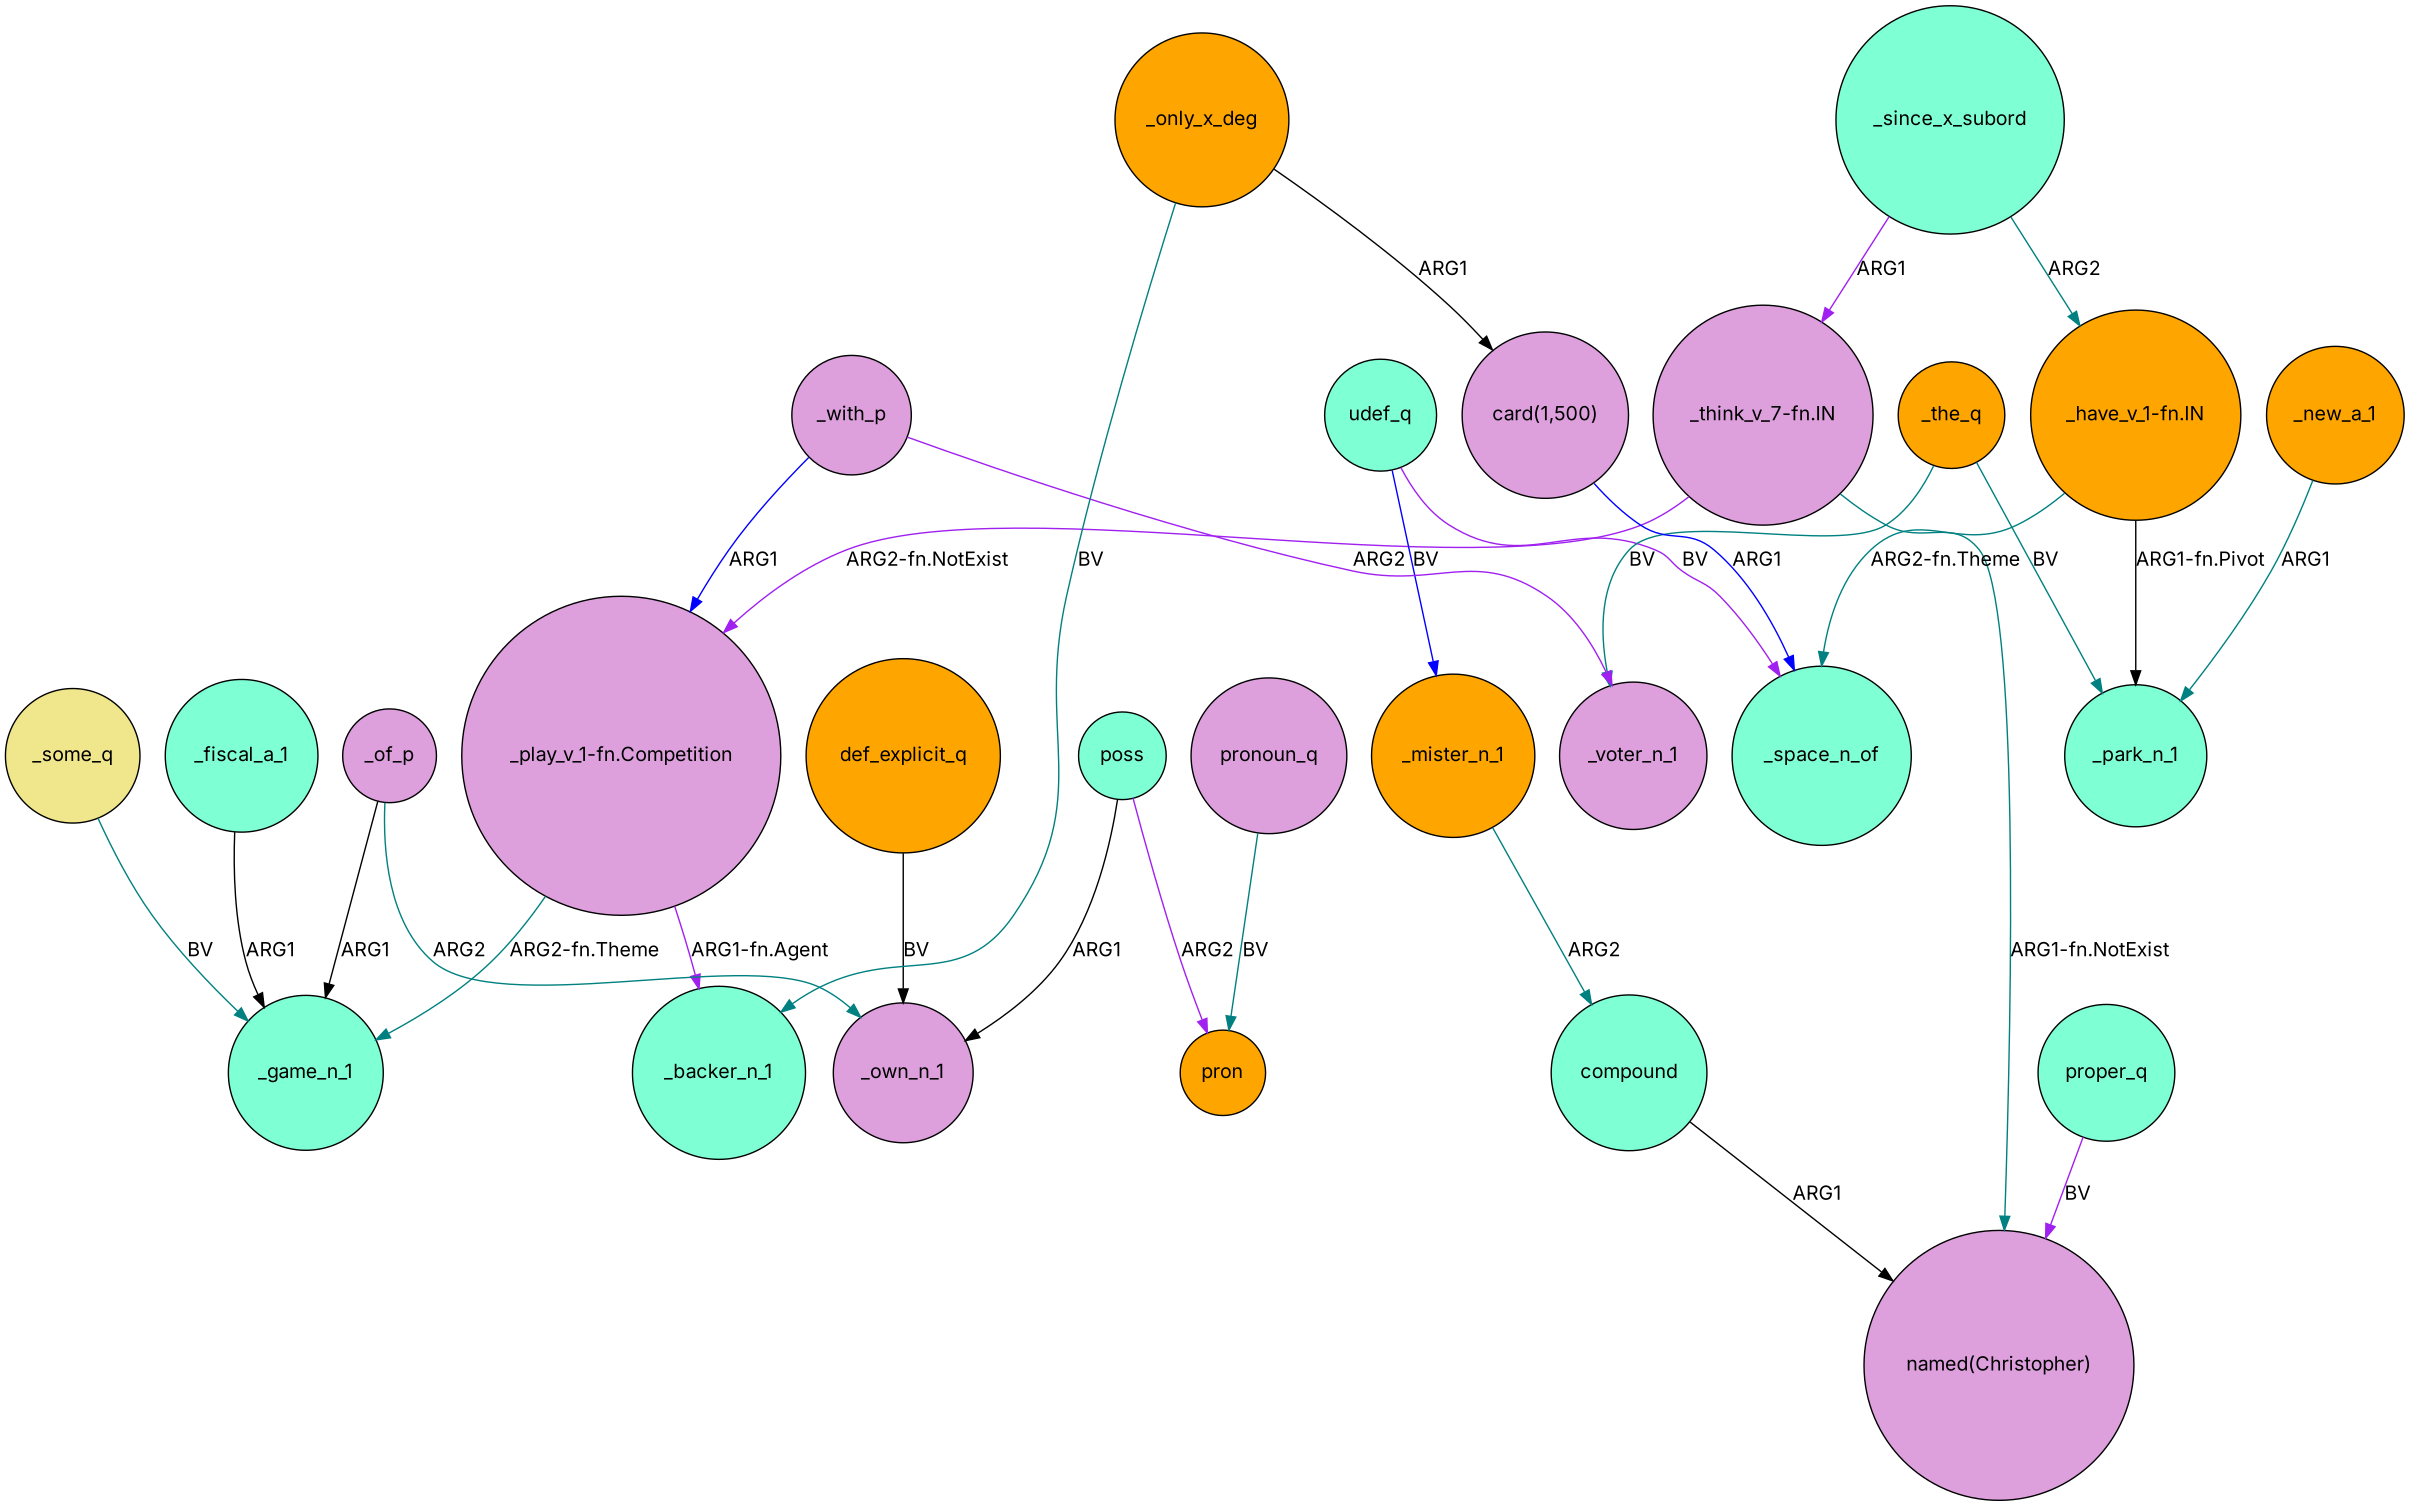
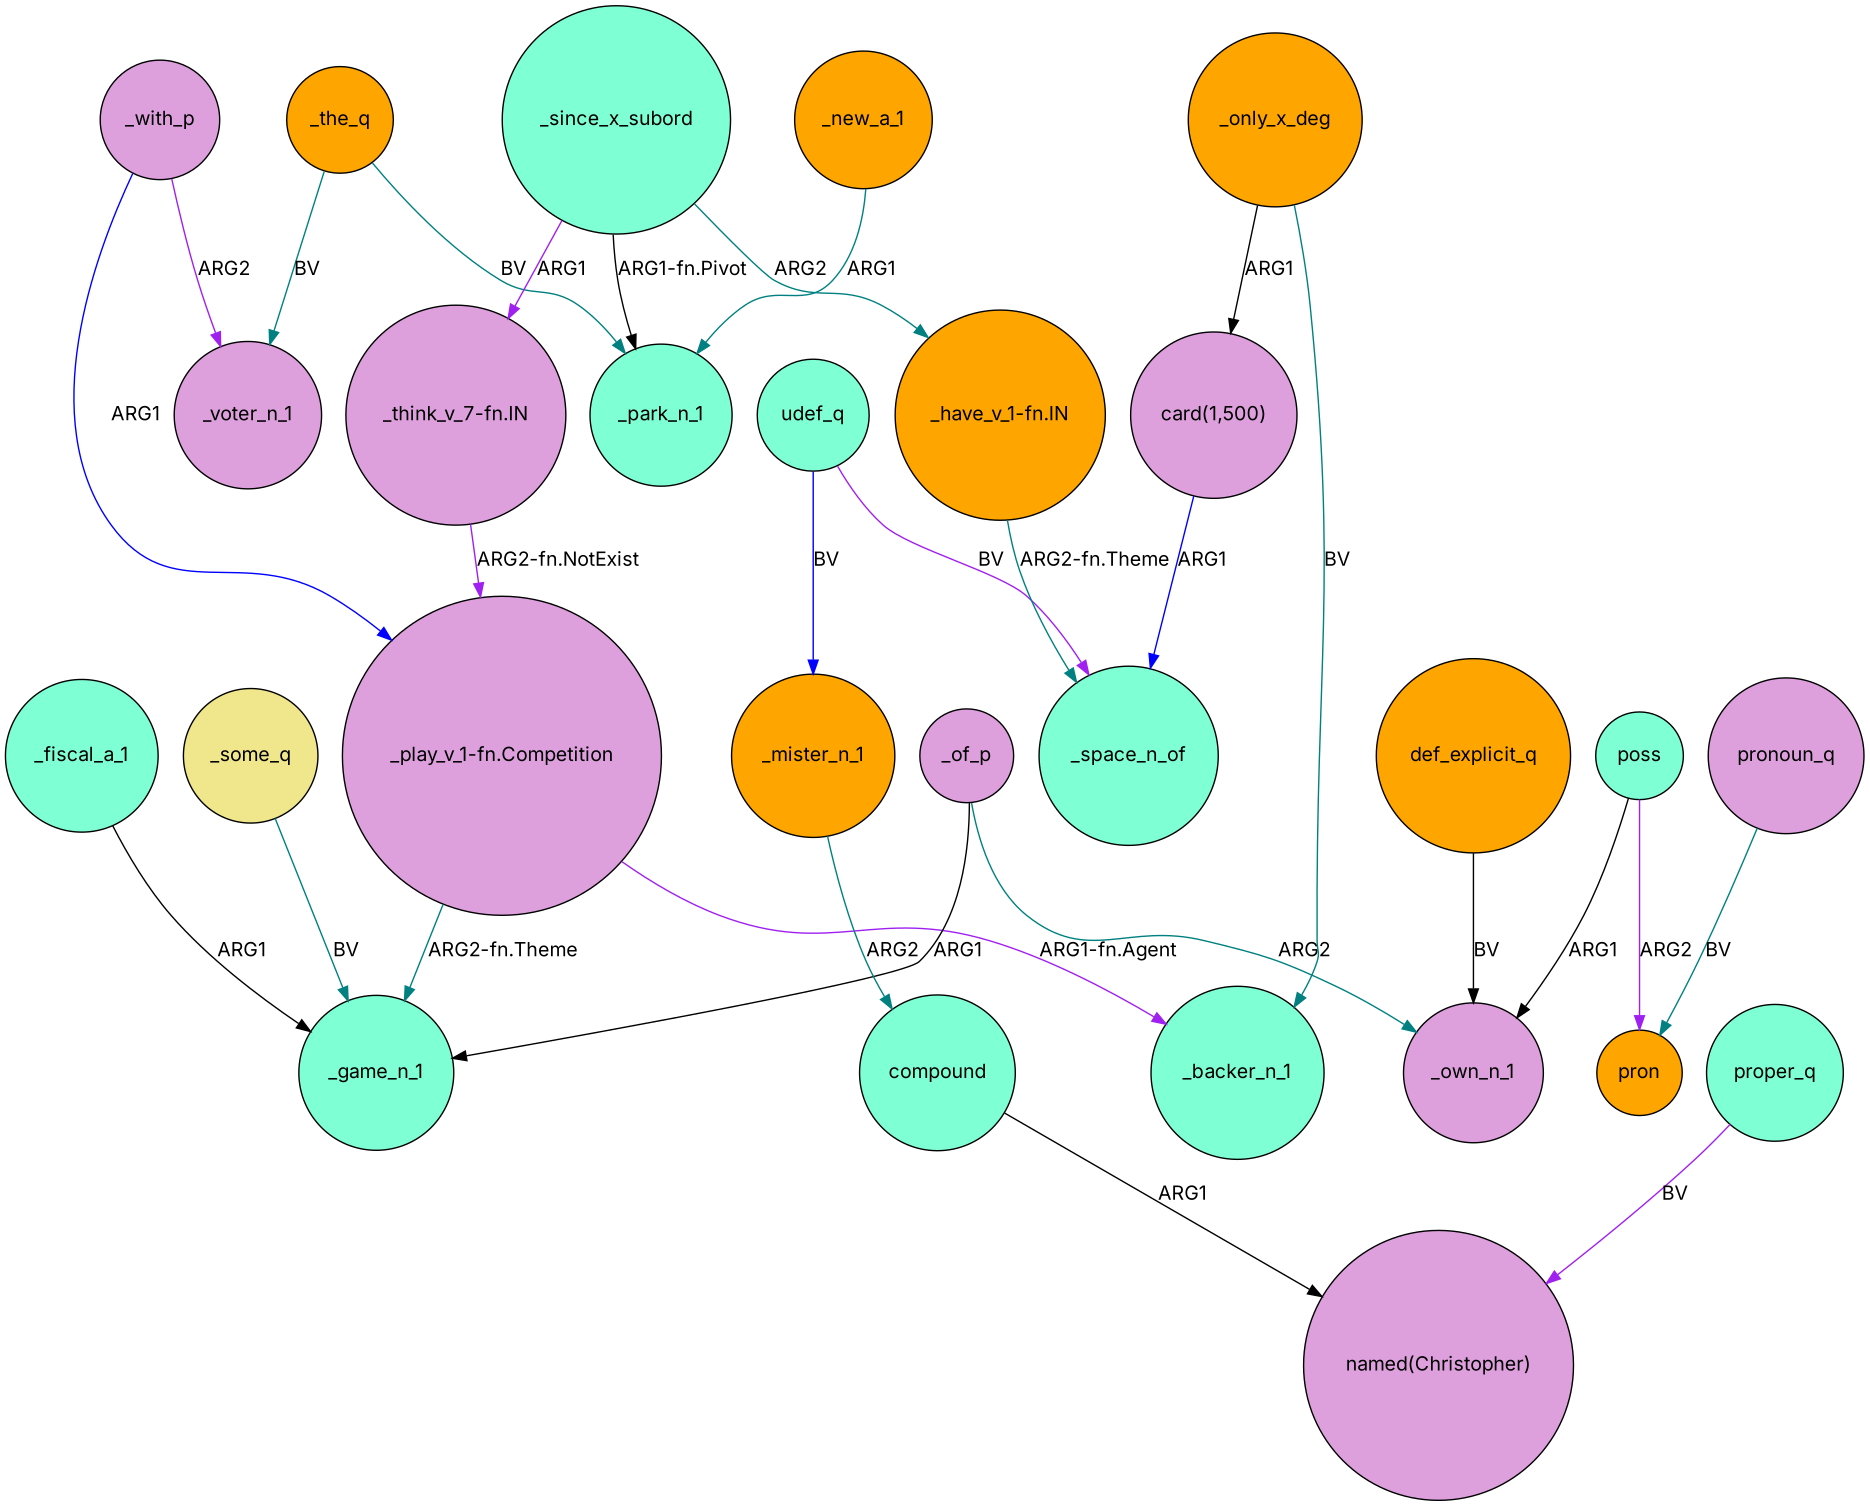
edge "_have_v_1-fn.IN" -> "_park_n_1": now "_since_x_subord" -> "_park_n_1"
edge "_think_v_7-fn.IN" -> "named(Christopher)": removed, label "ARG1-fn.NotExist"
